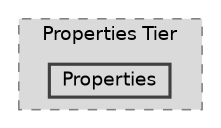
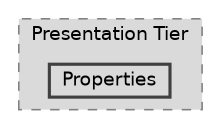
cluster "Properties Tier": label "Properties Tier" -> "Presentation Tier"
